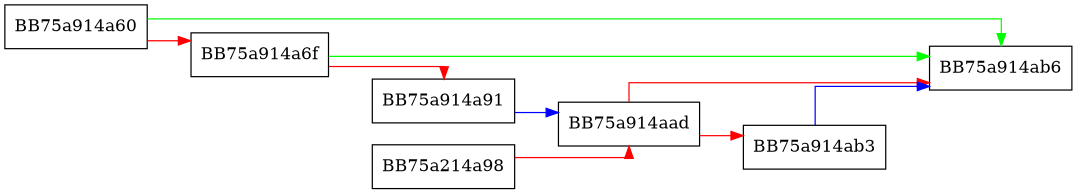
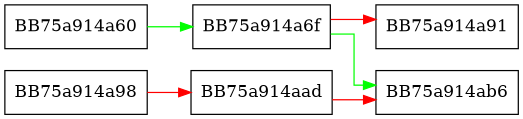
edge "BB75a914a60" -> "BB75a914ab6": removed
edge "BB75a914a60" -> "BB75a914a6f": color red -> green
edge "BB75a914a91" -> "BB75a914aad": removed
node "BB75a914ab3": removed
node "BB75a214a98": label "BB75a214a98" -> "BB75a914a98"
